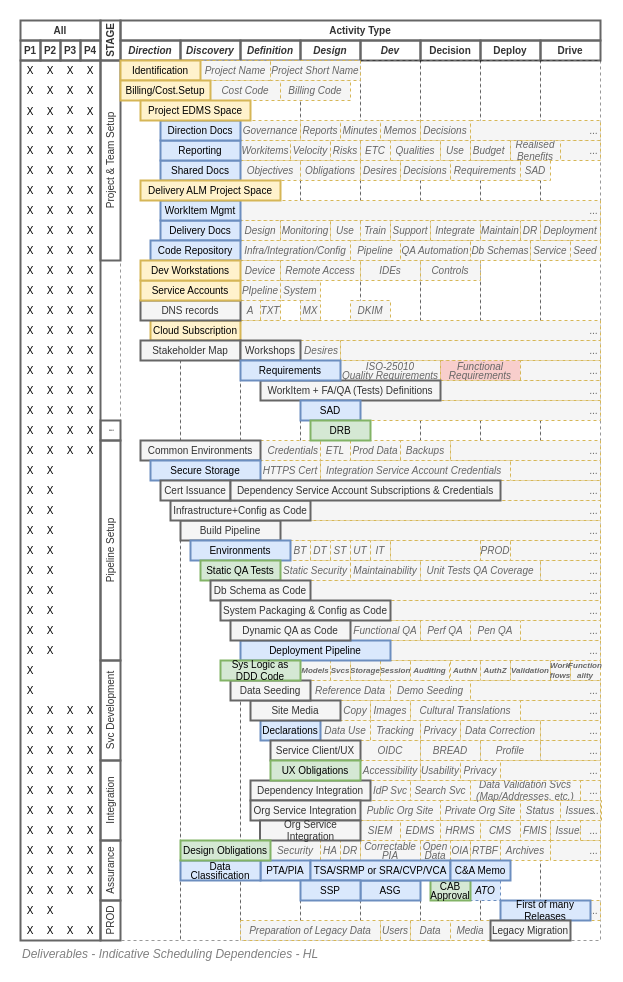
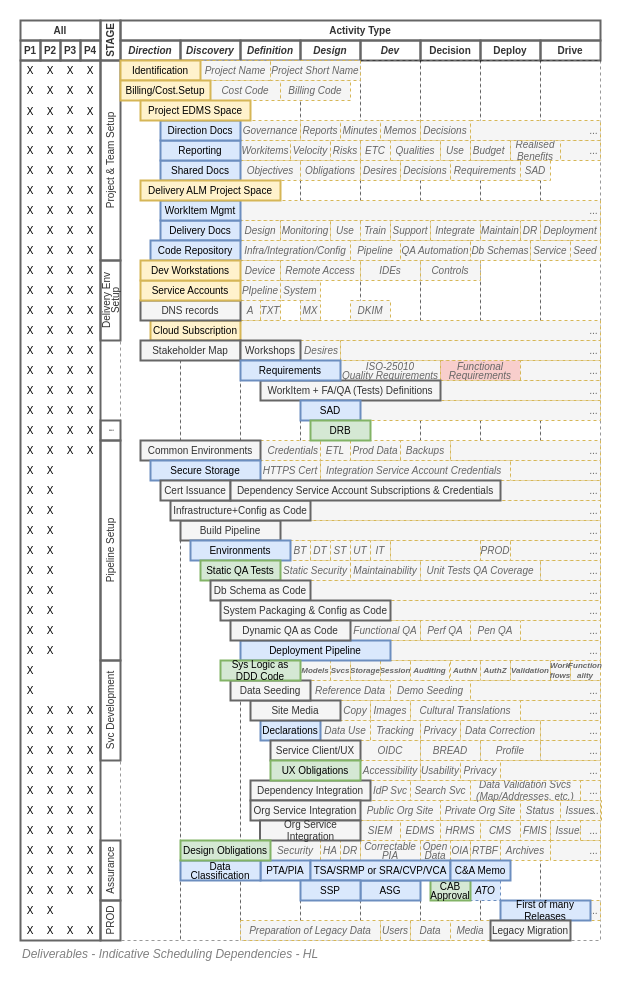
node "Delivery Env Setup": added
node "Integration": removed
